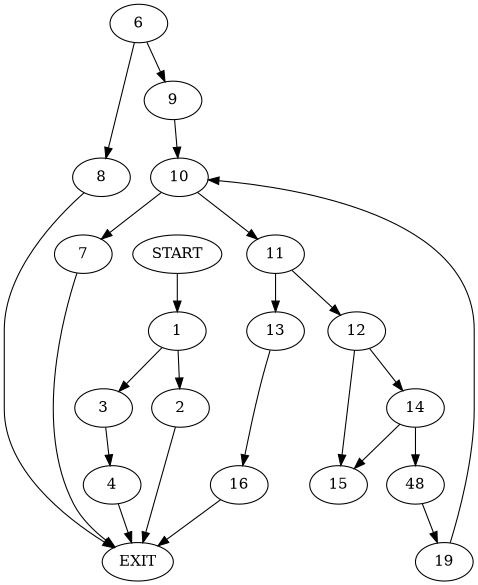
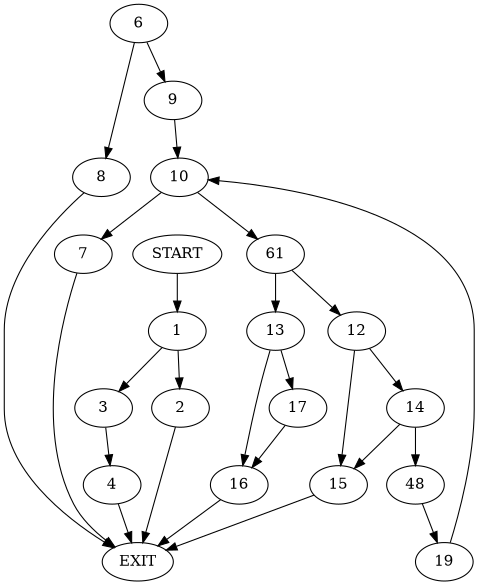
node "11": label "11" -> "61"
node "17": added
edge "15" -> "EXIT": added
